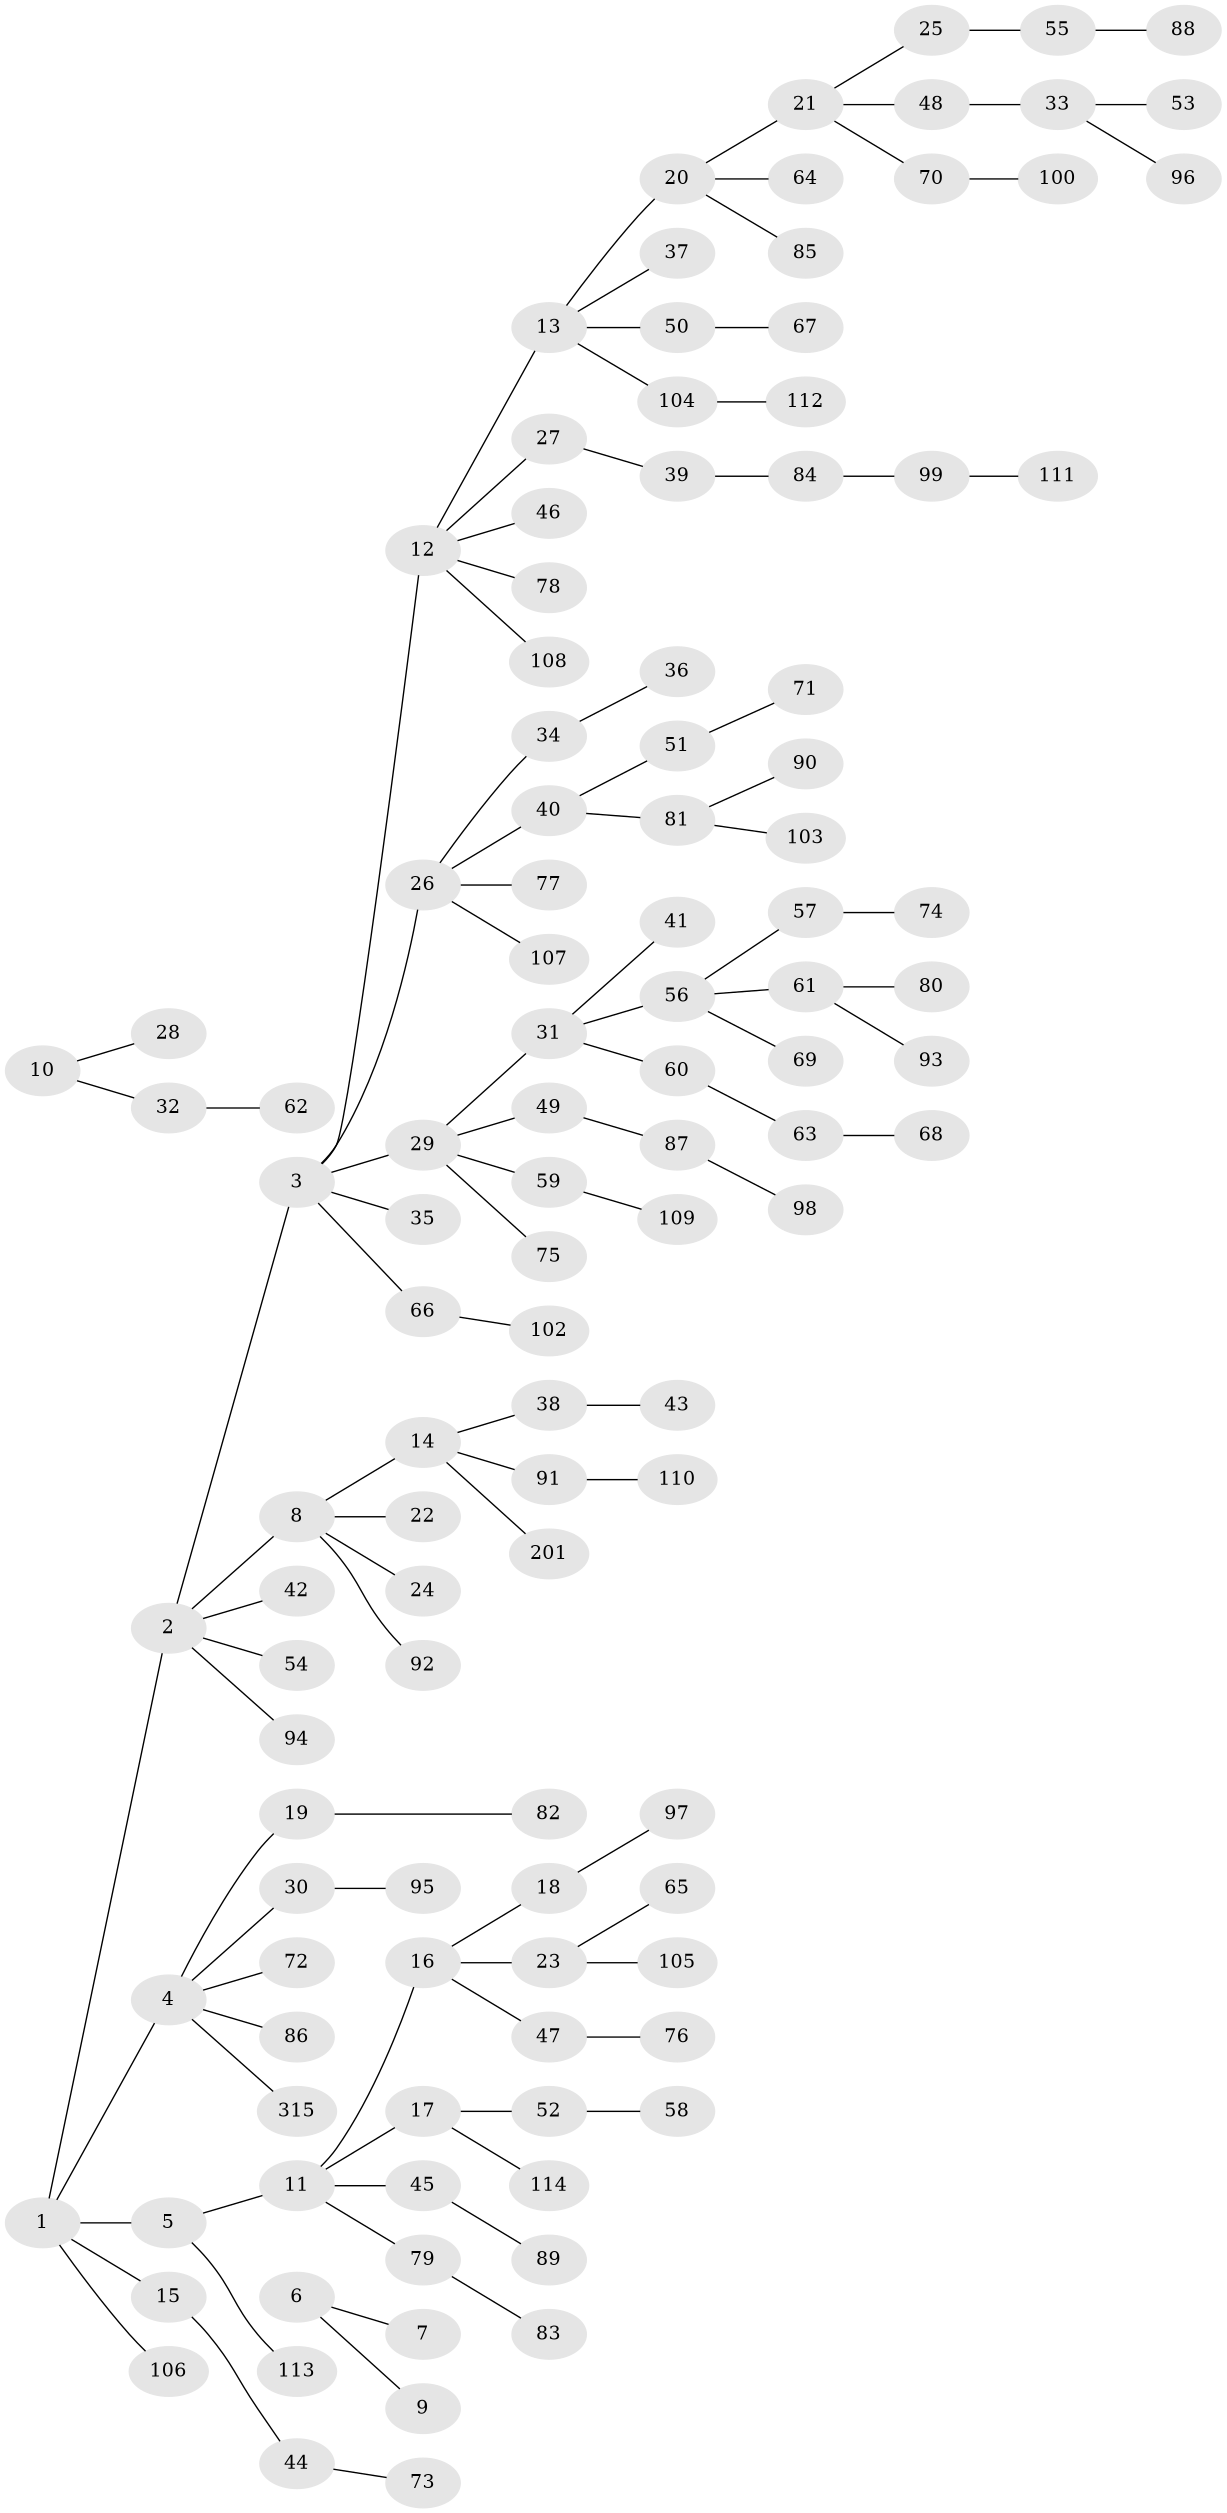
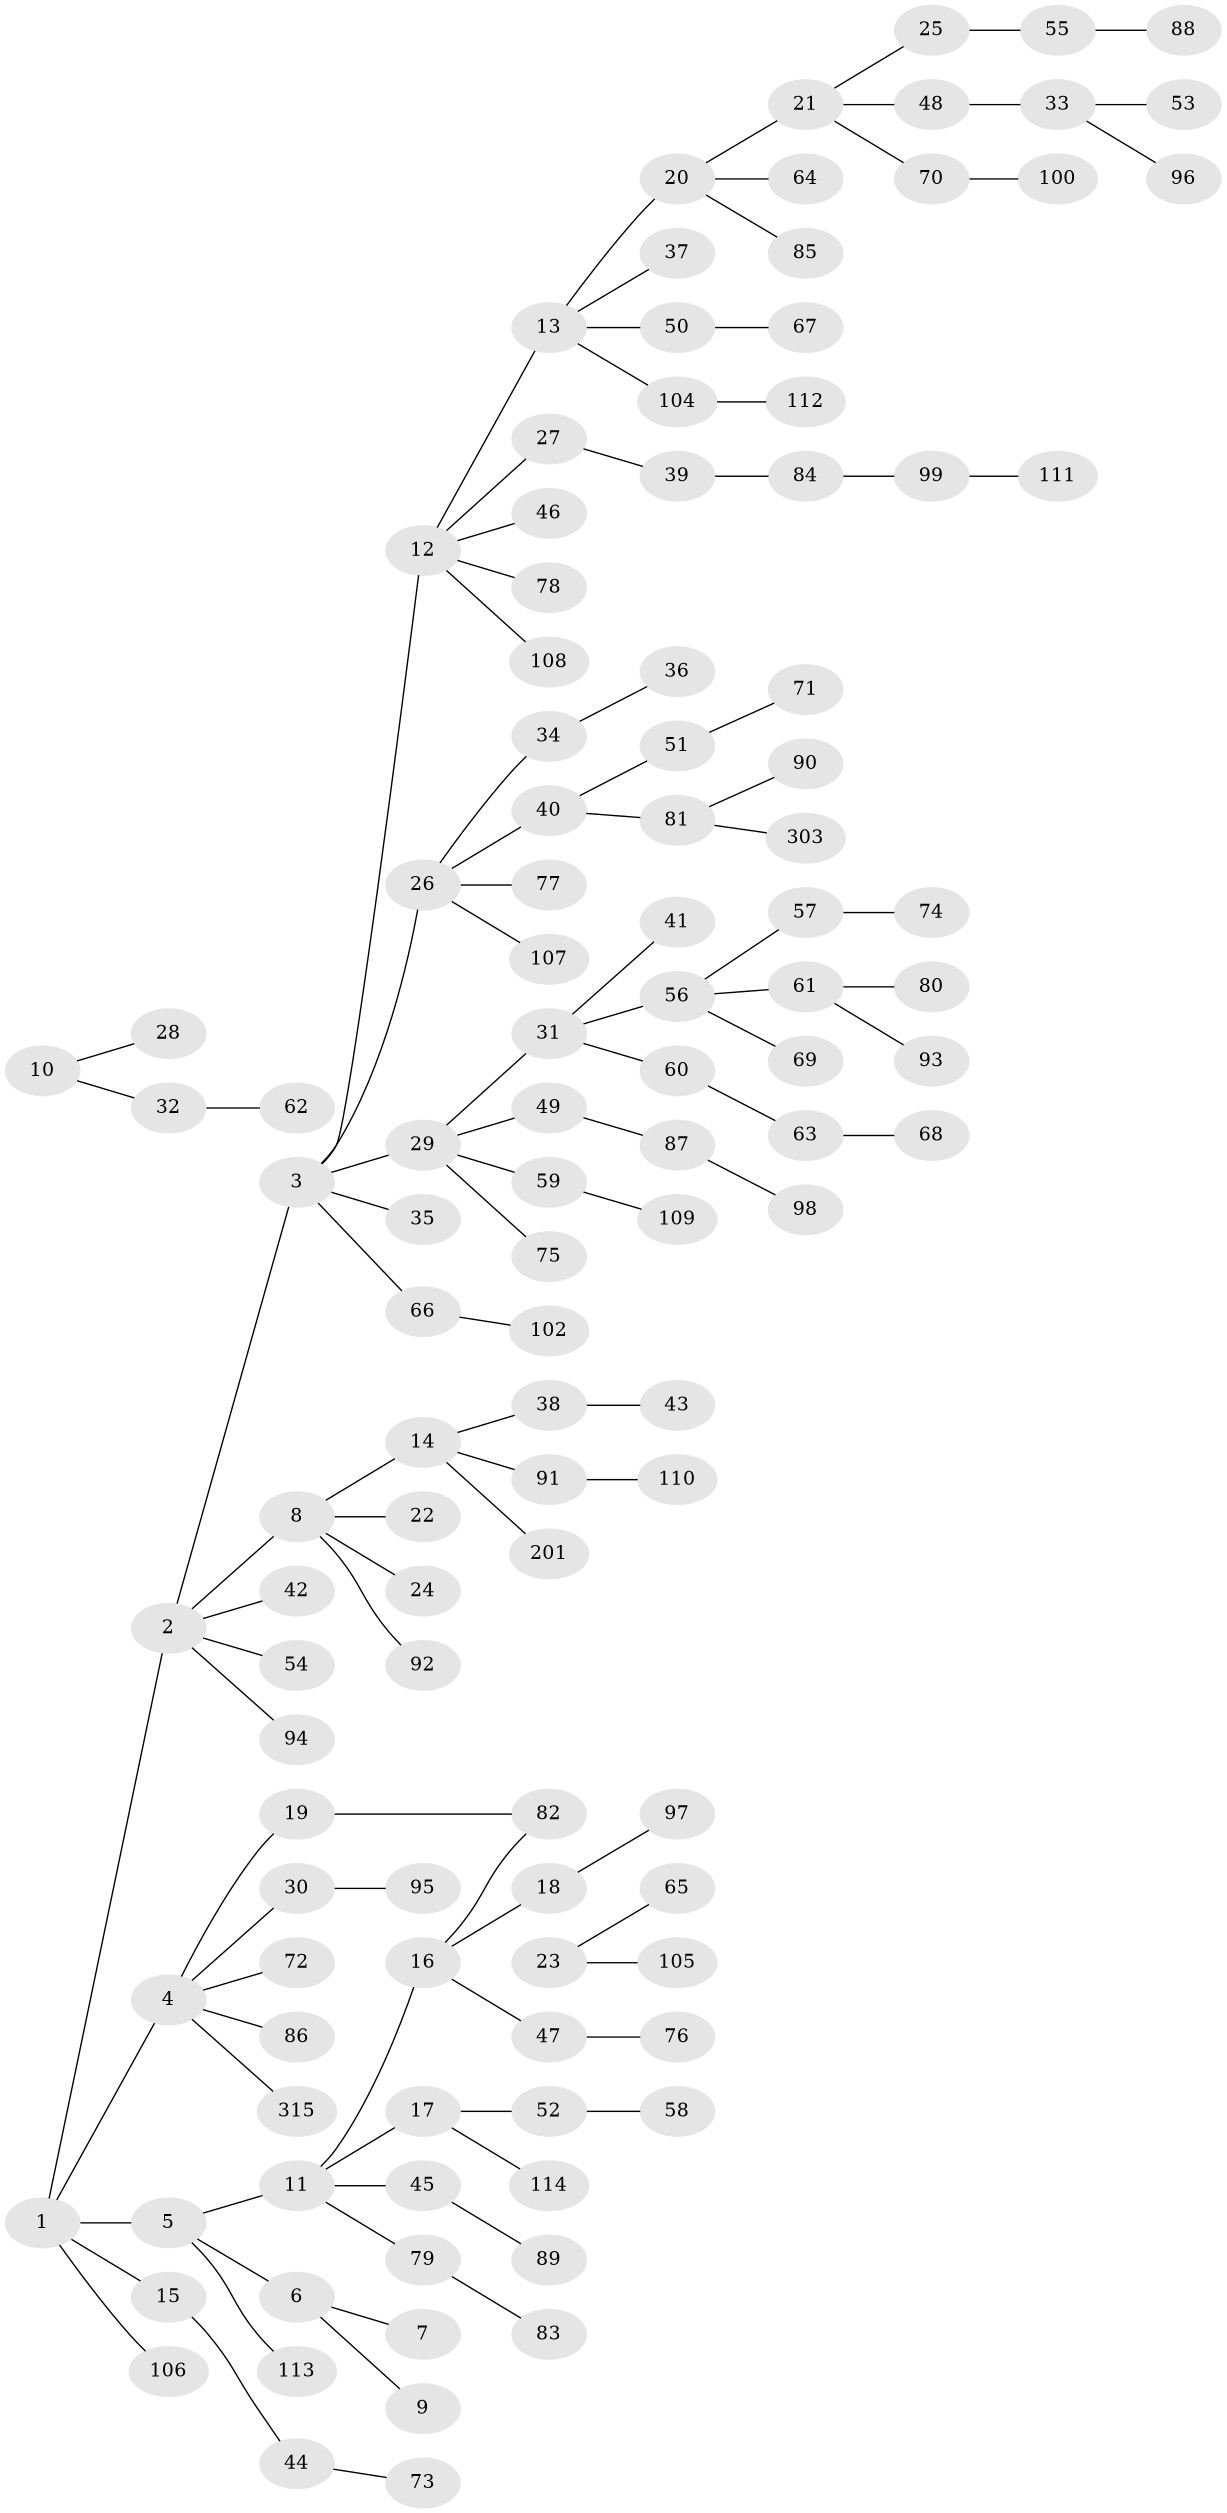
node "103": label "103" -> "303"
edge "16" -- "23": now "16" -- "82"
edge "5" -- "6": added
